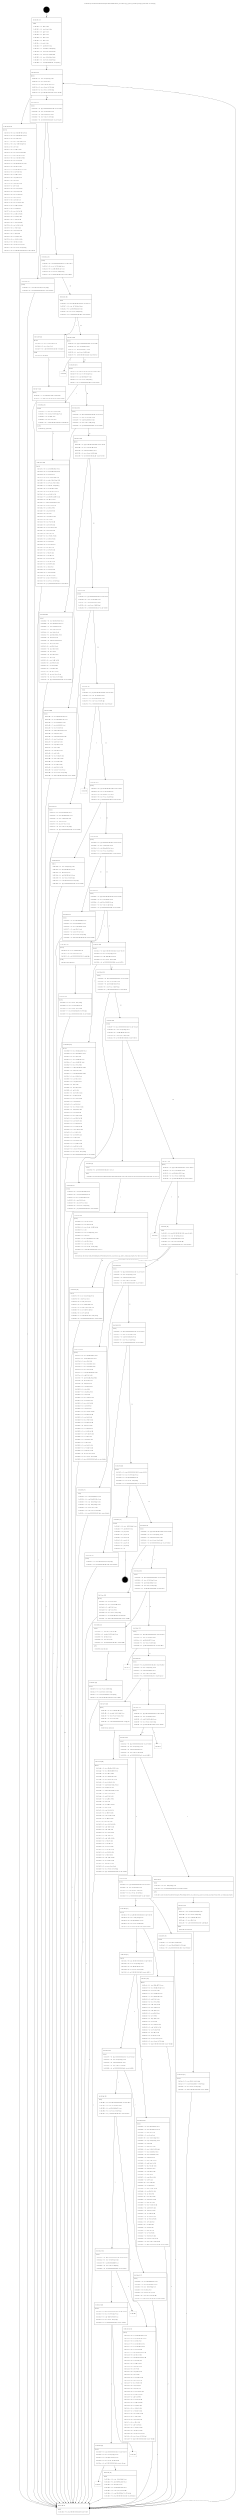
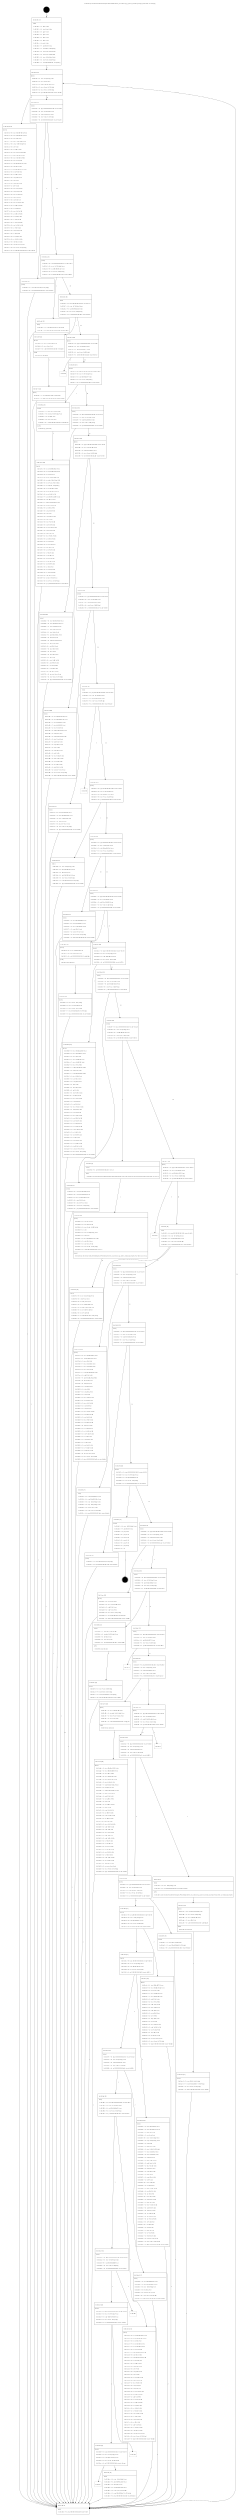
node "0x401aa0 [12]": added
